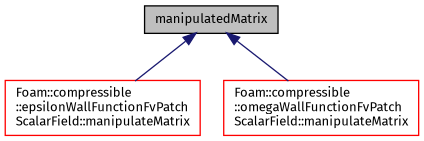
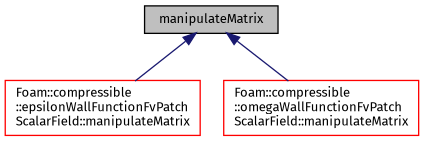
node "manipulatedMatrix": label "manipulatedMatrix" -> "manipulateMatrix"
